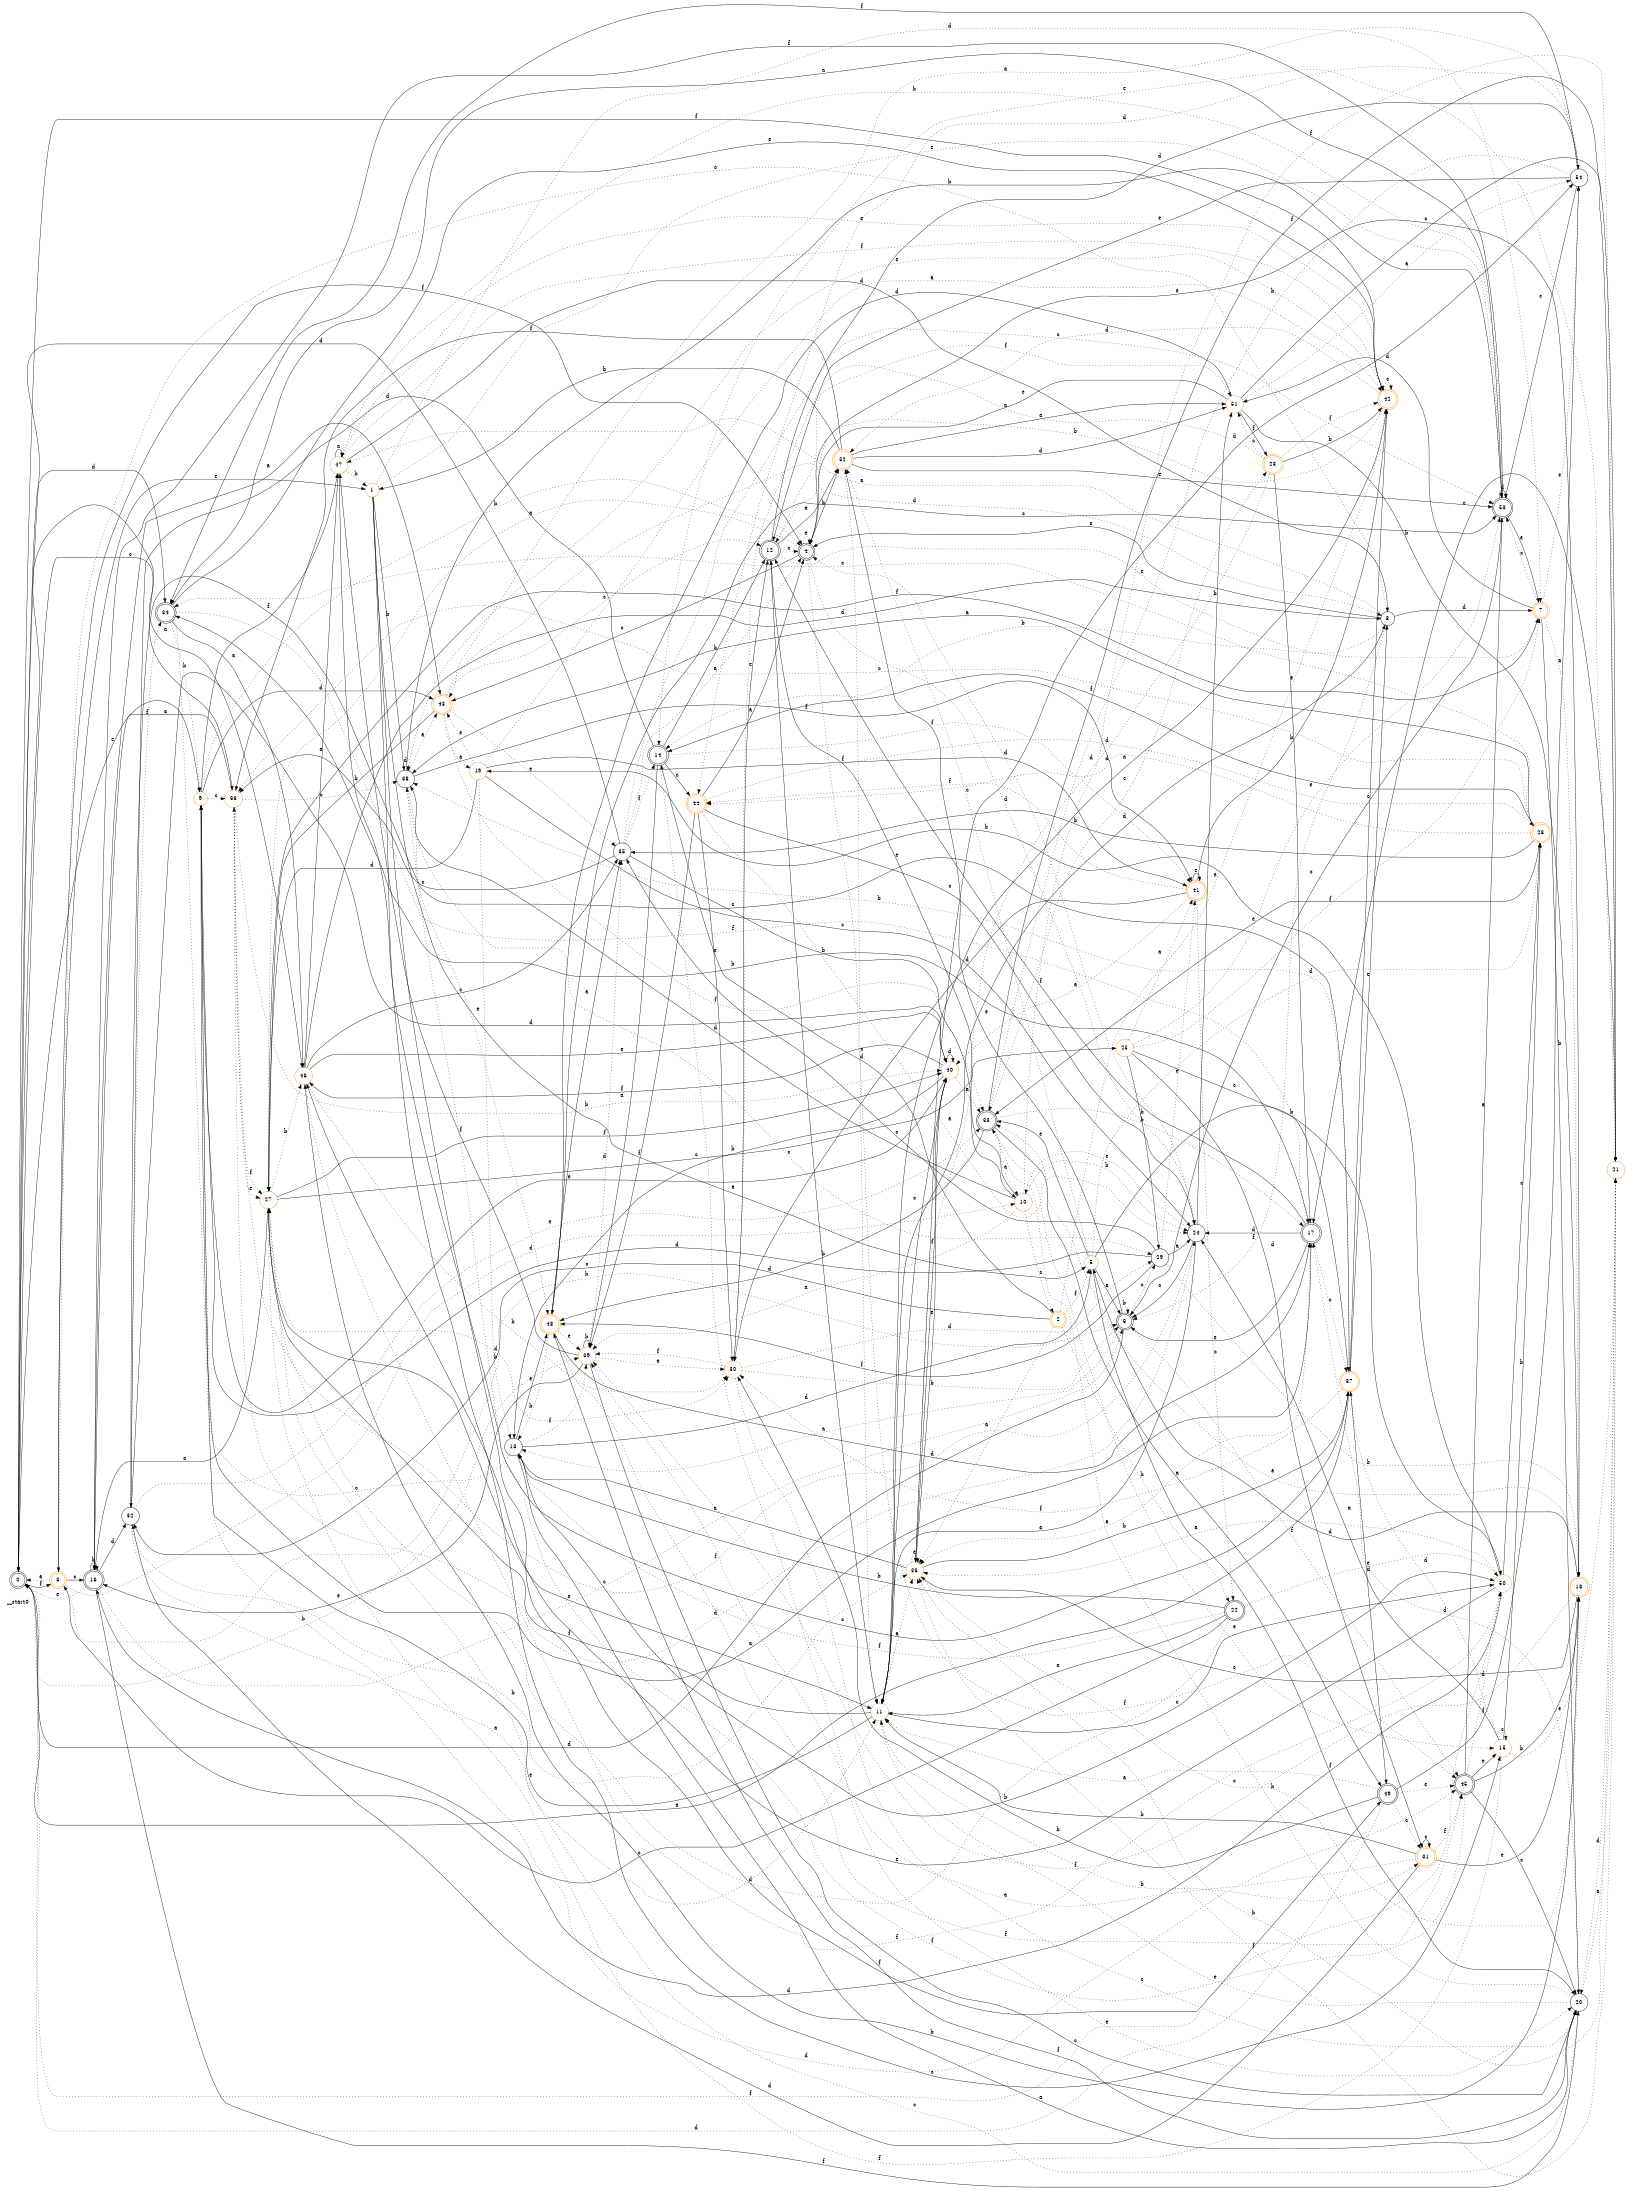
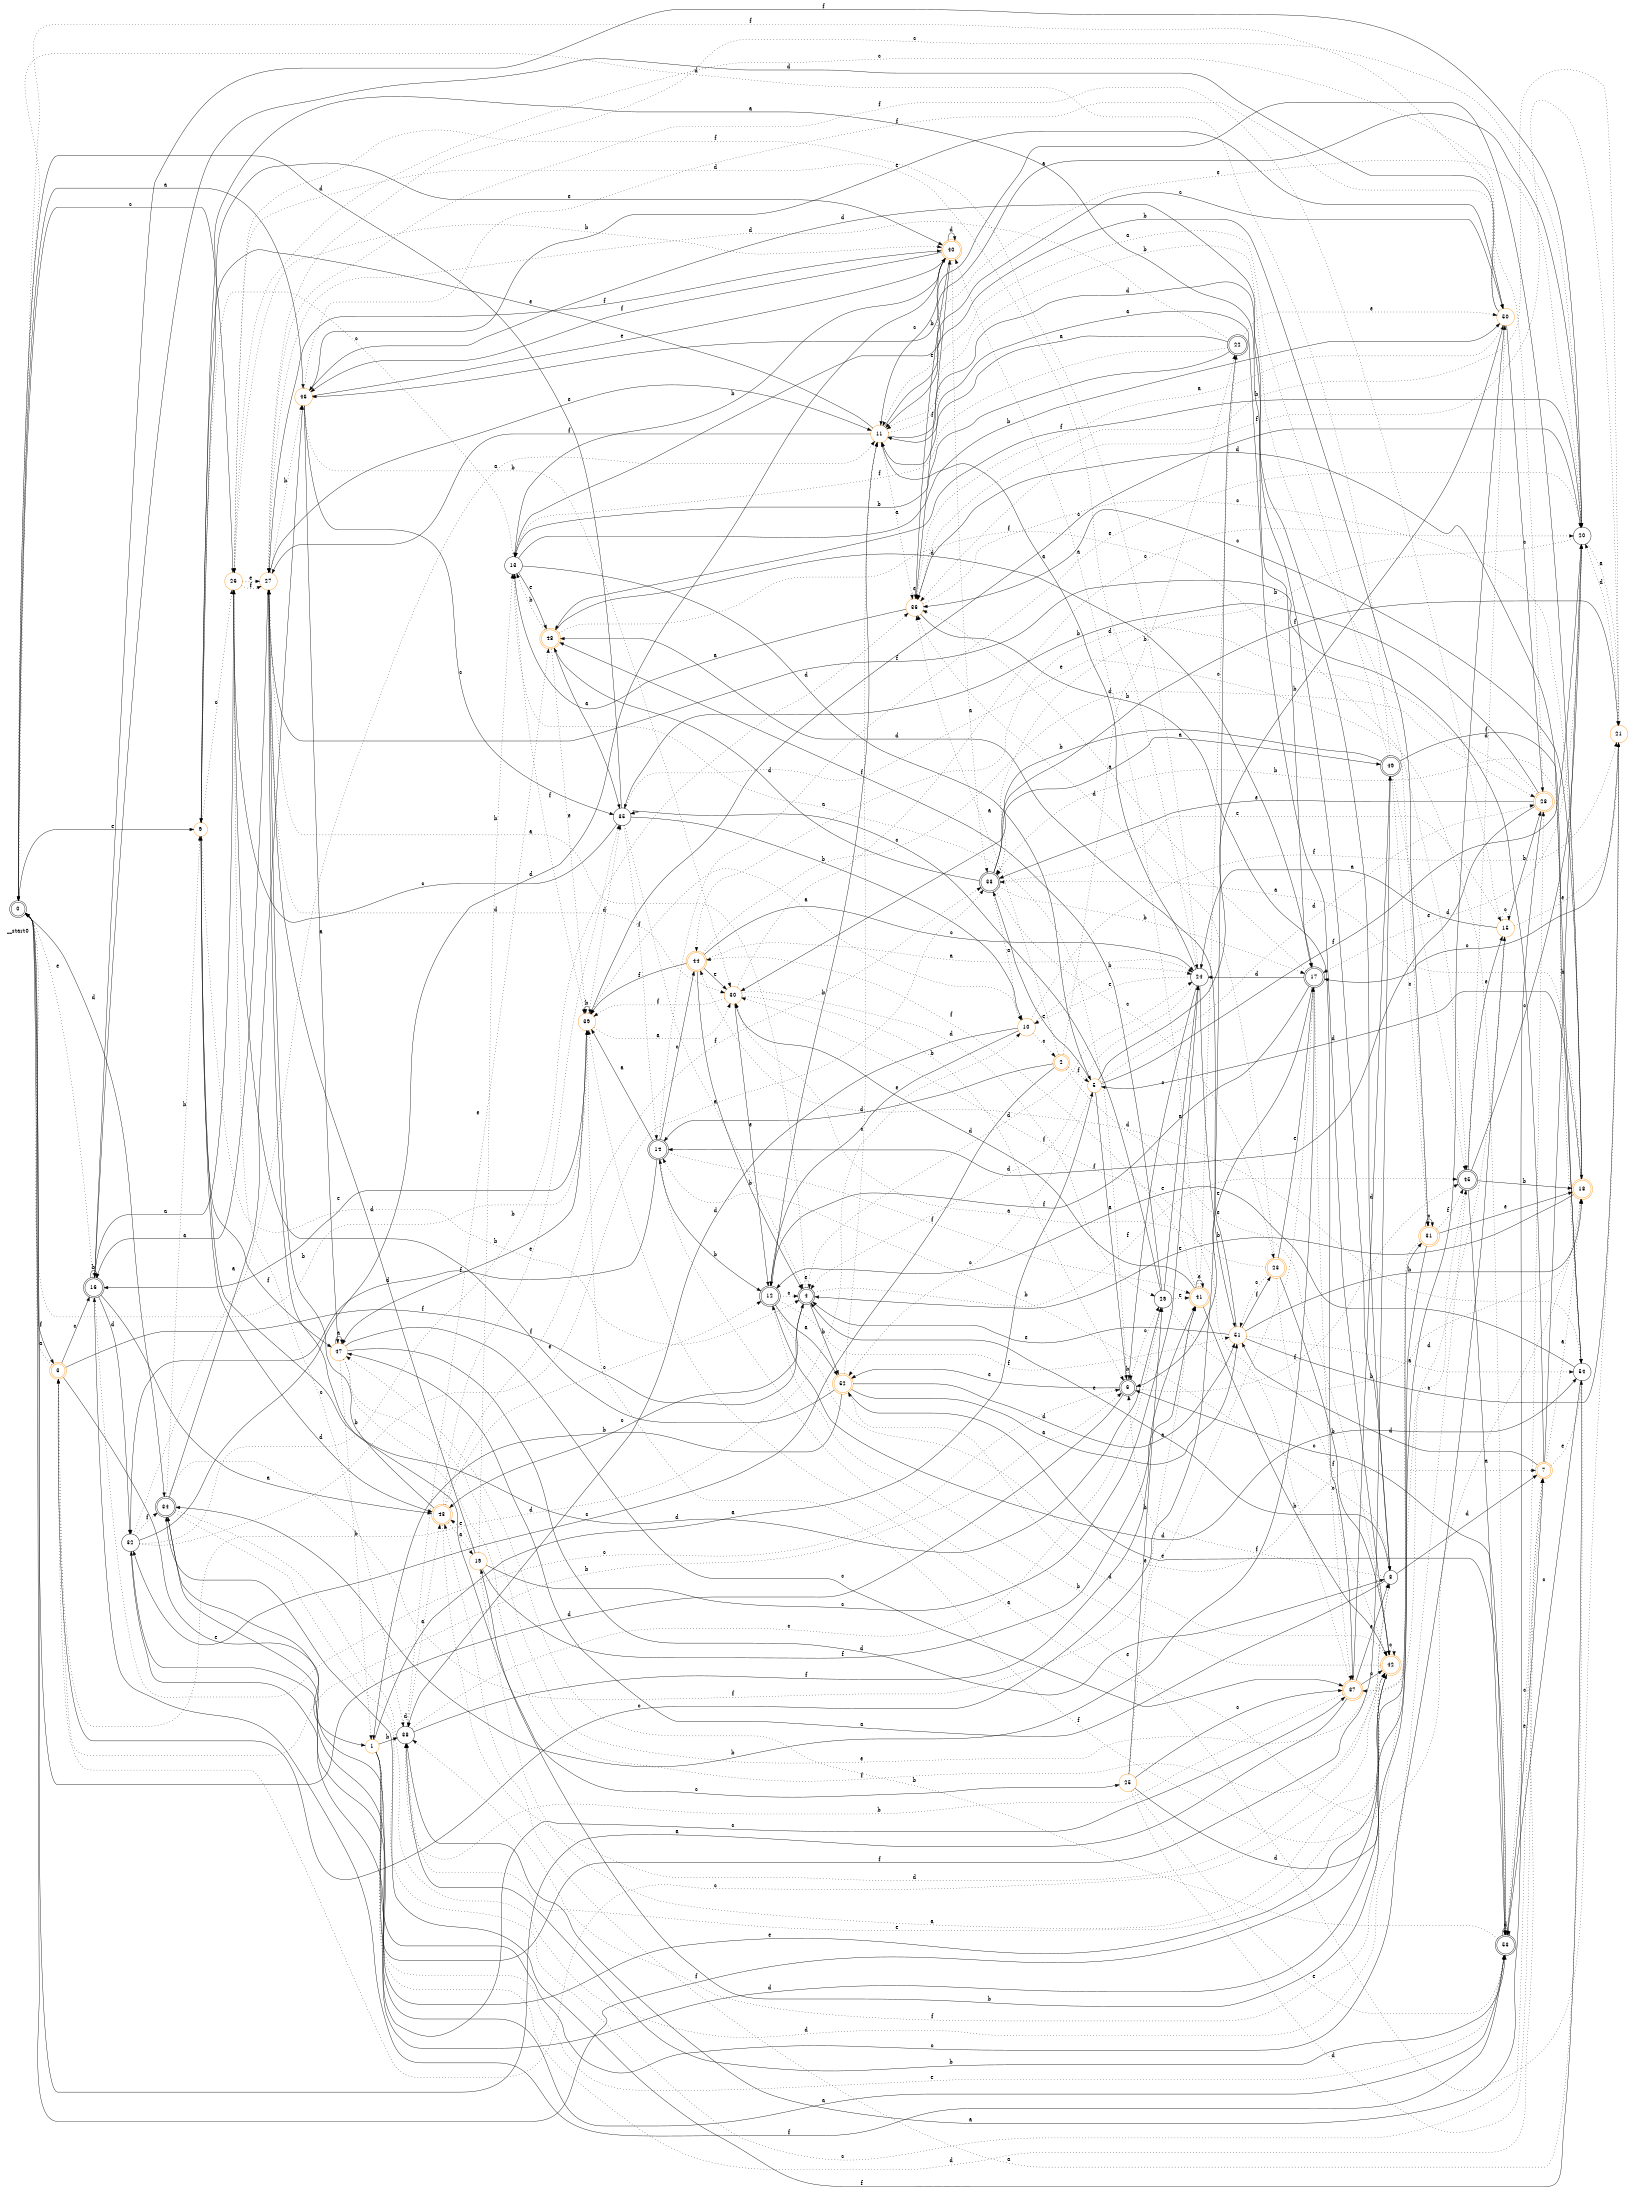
edge "35" -> "53": label "c" -> "e"
edge "8" -> "47": style dotted -> solid
edge "28" -> "34": reversed
edge "48" -> "53": removed, label "c"
edge "44" -> "4": label "a" -> "b"
node "66": label "66" -> "26"
edge "25" -> "7": label "f" -> "d"
node "40": shape circle -> doublecircle
